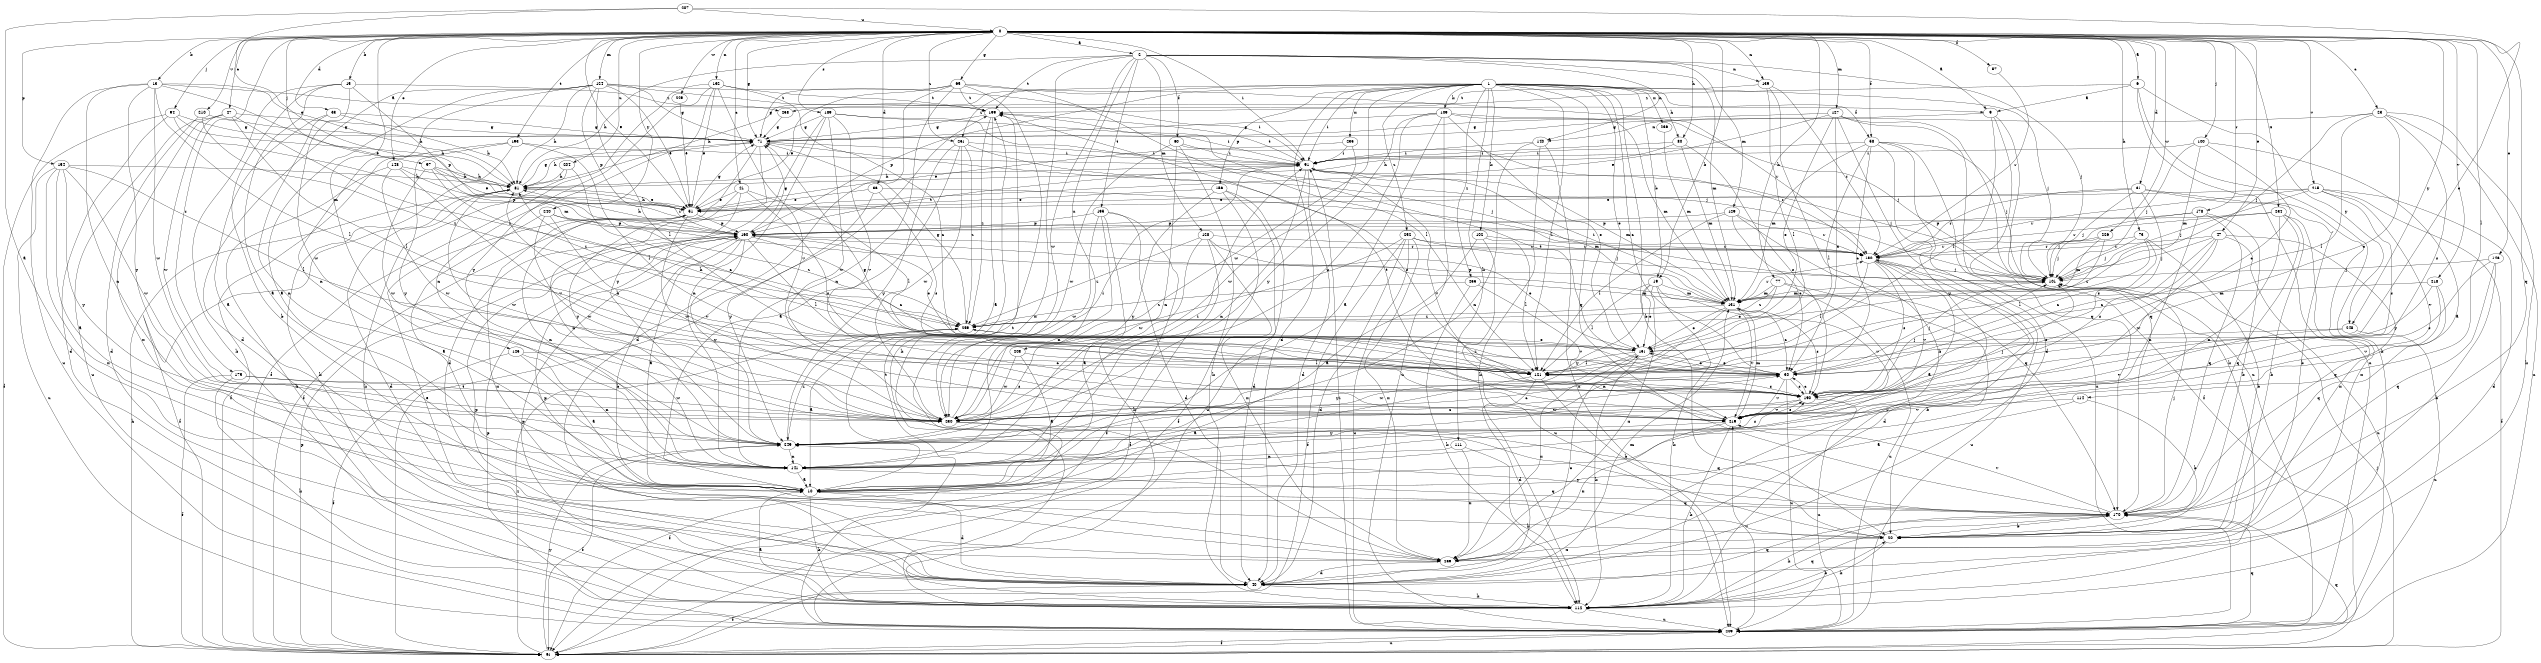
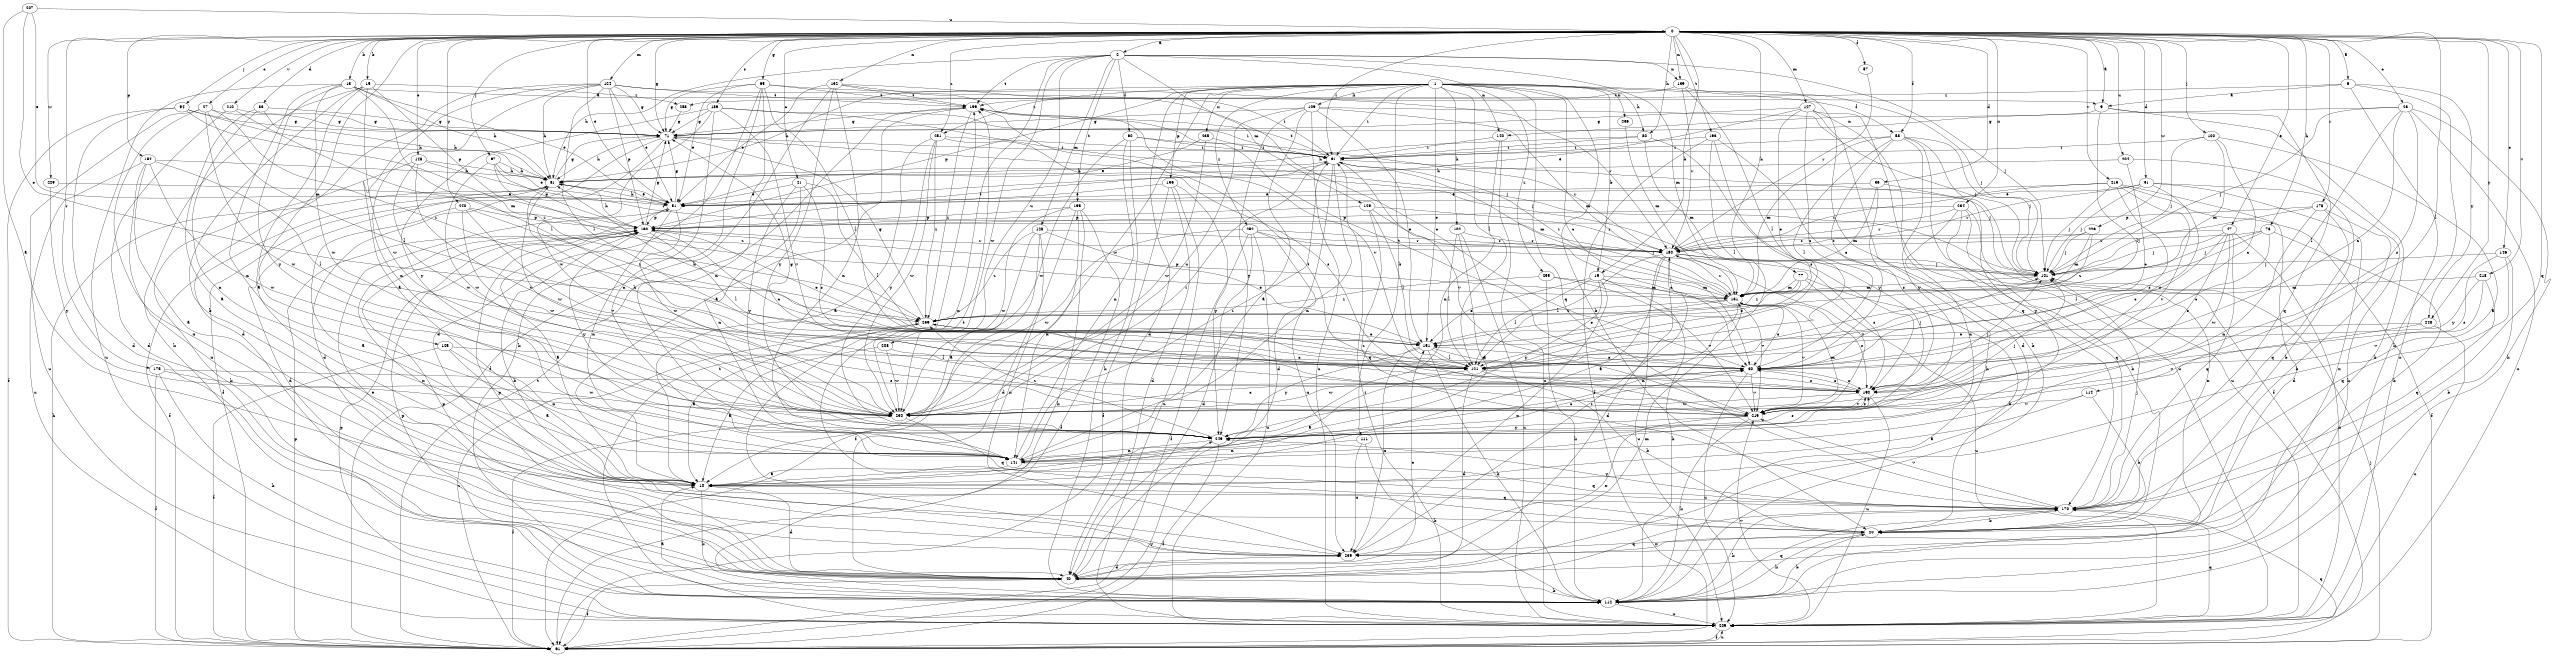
edge "140" -> "112": removed, label "k"
edge "154" -> "249": now "229" -> "249"
